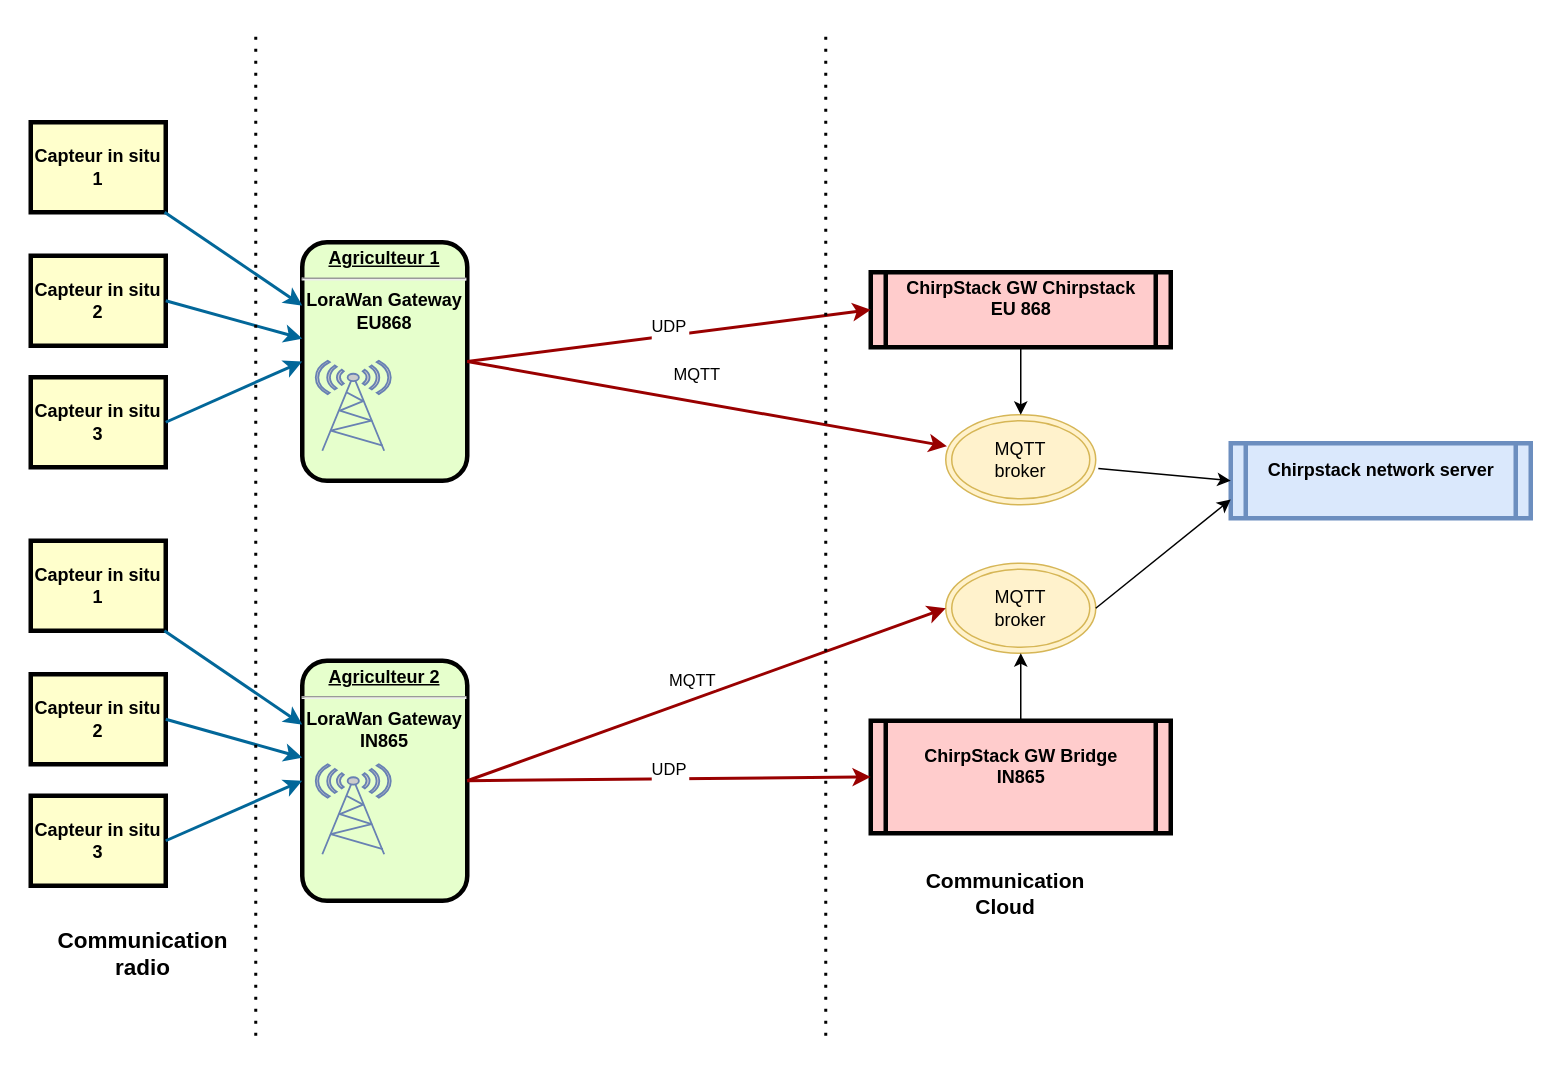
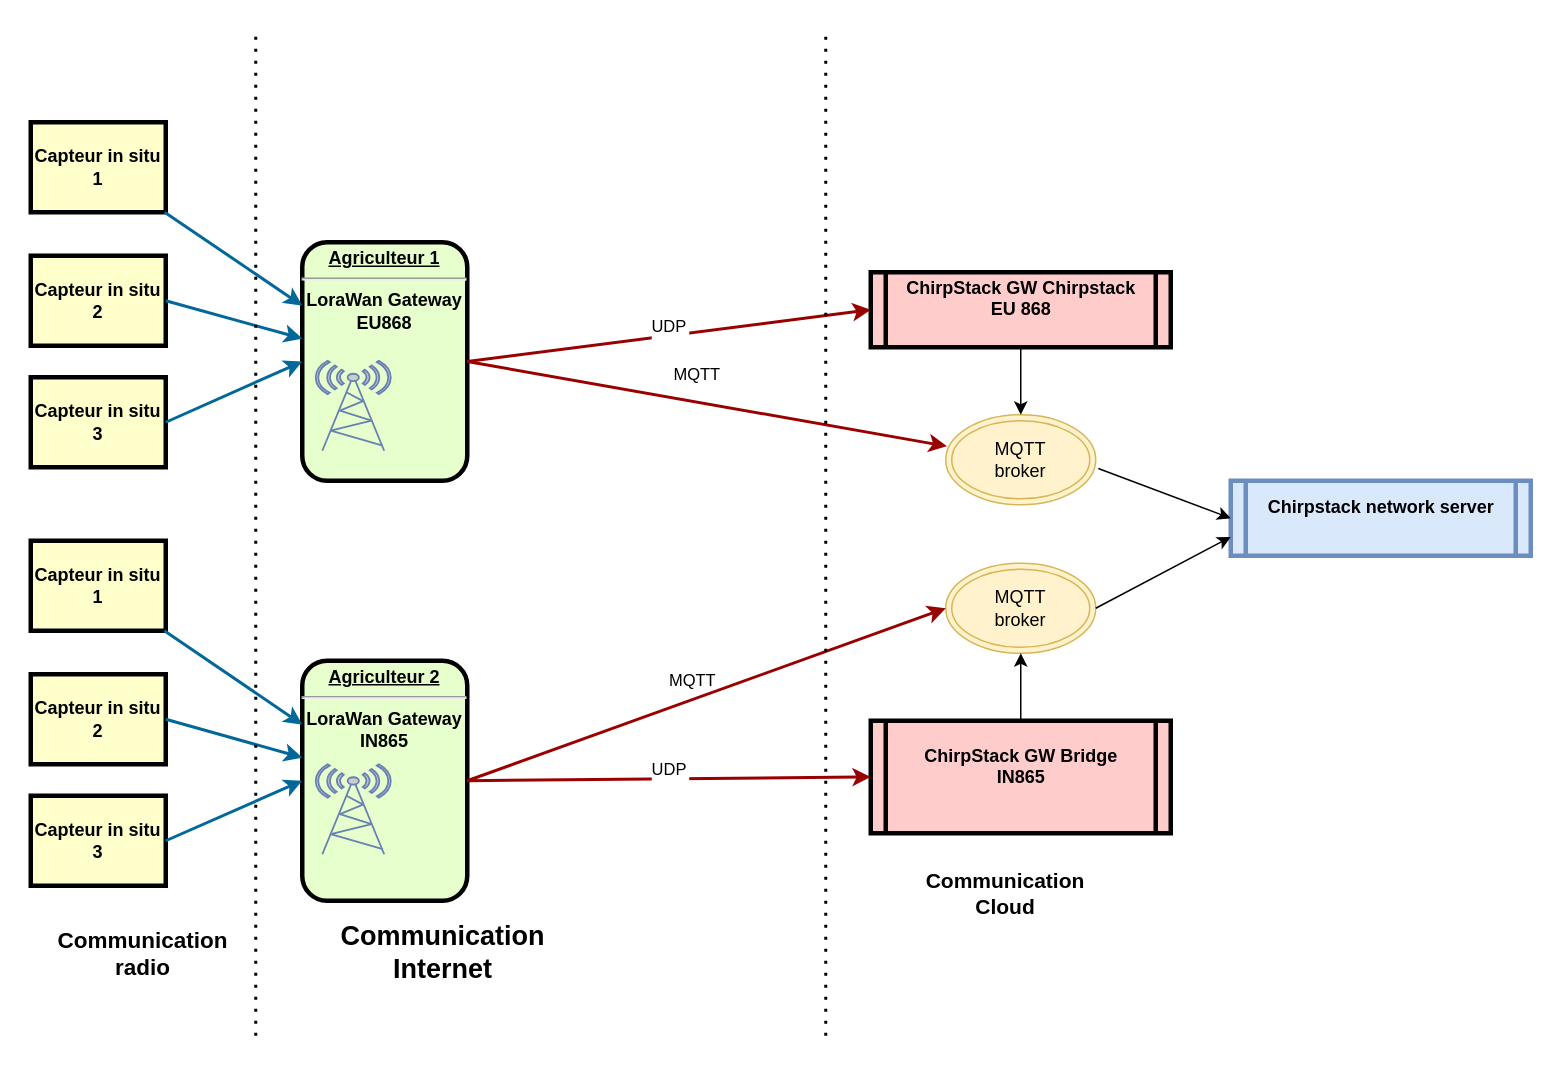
node "Chirpstack network server": moved (1381, 481) -> (1381, 518)
node "Communication Internet": added
